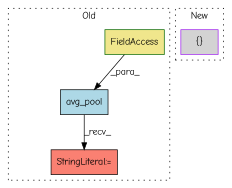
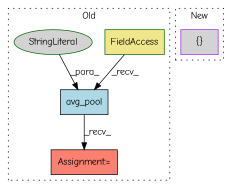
node "StringLiteral": added
edge "FieldAccess" -> "avg_pool": label "_para_" -> "_recv_"
node "StringLiteral:=": label "StringLiteral:=" -> "Assignment:="
